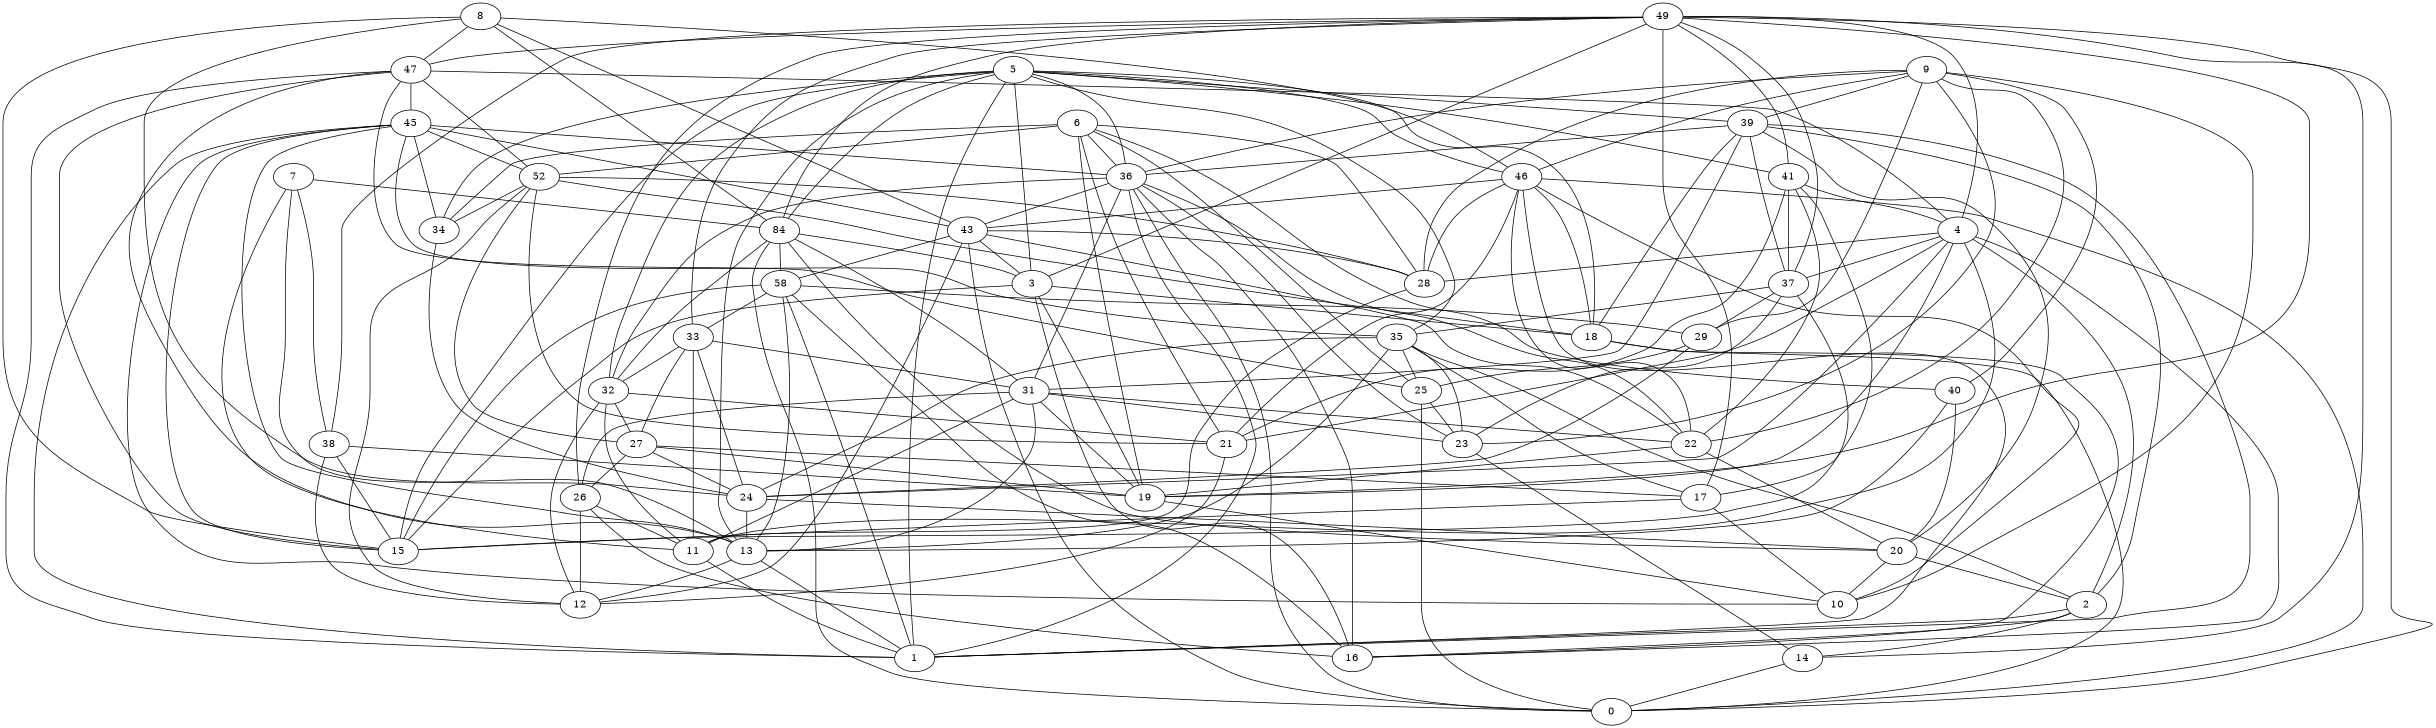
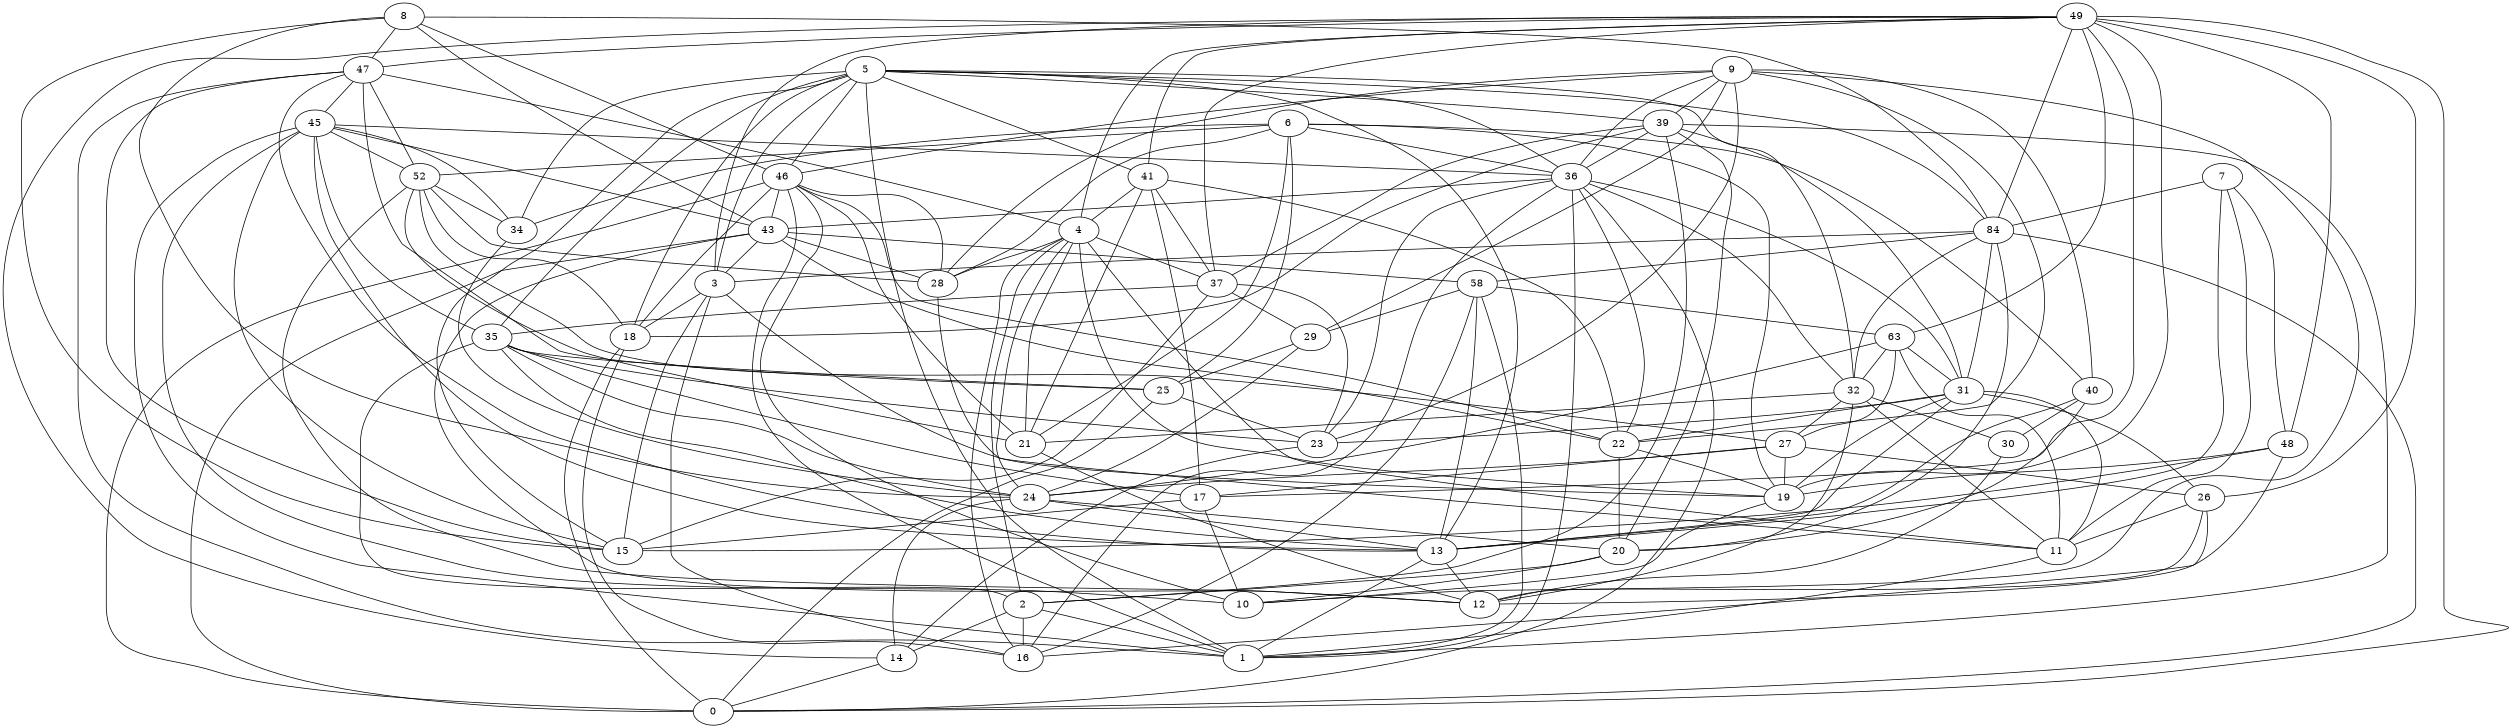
node "33": label "33" -> "63"
edge "58" -- "15": removed
node "38": label "38" -> "48"
node "30": added
edge "24" -- "14": added
